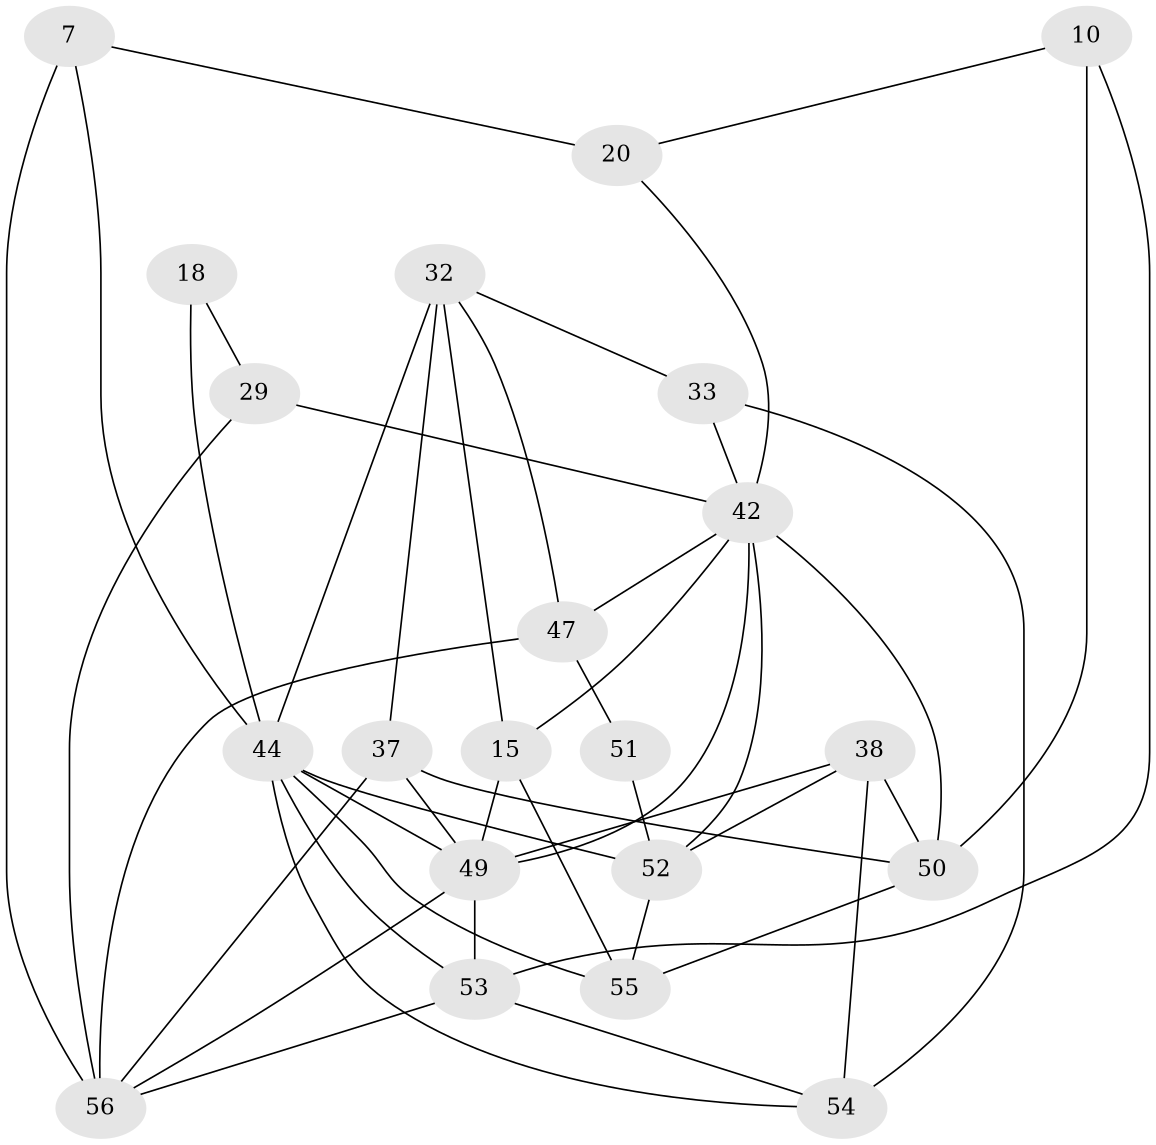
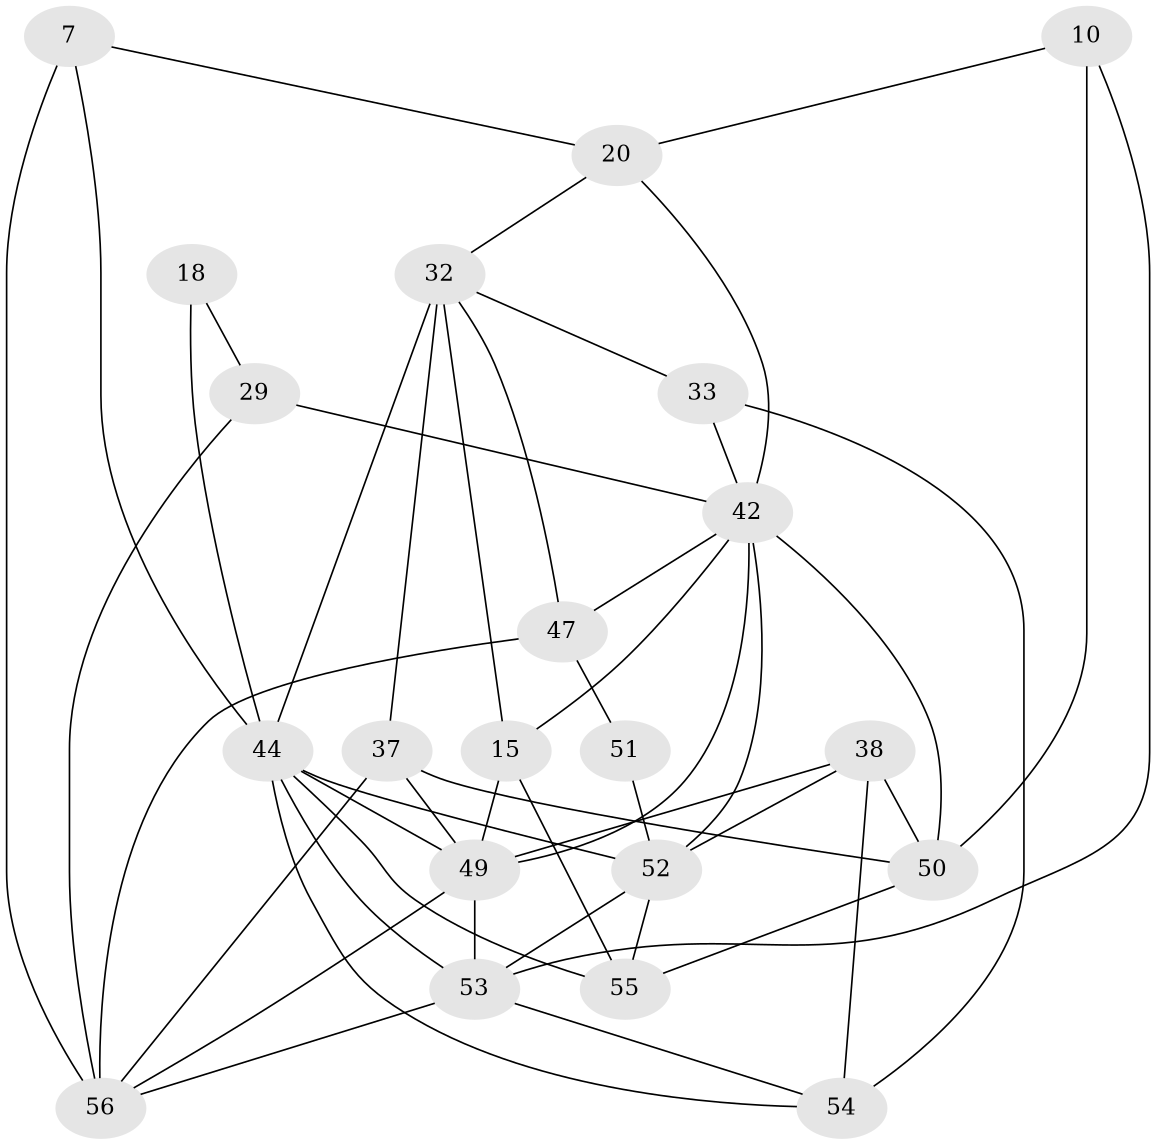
edge "20" -- "32": added
edge "52" -- "53": added
